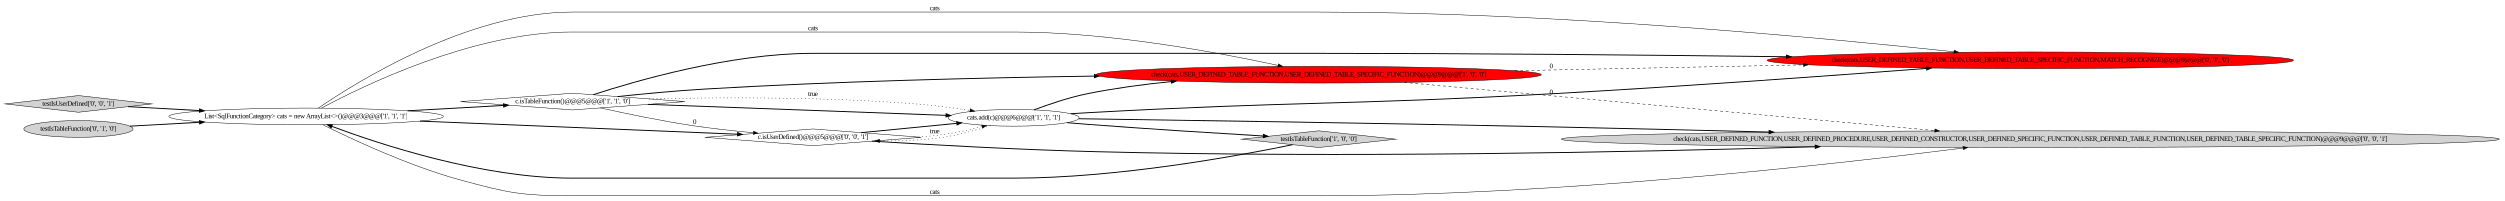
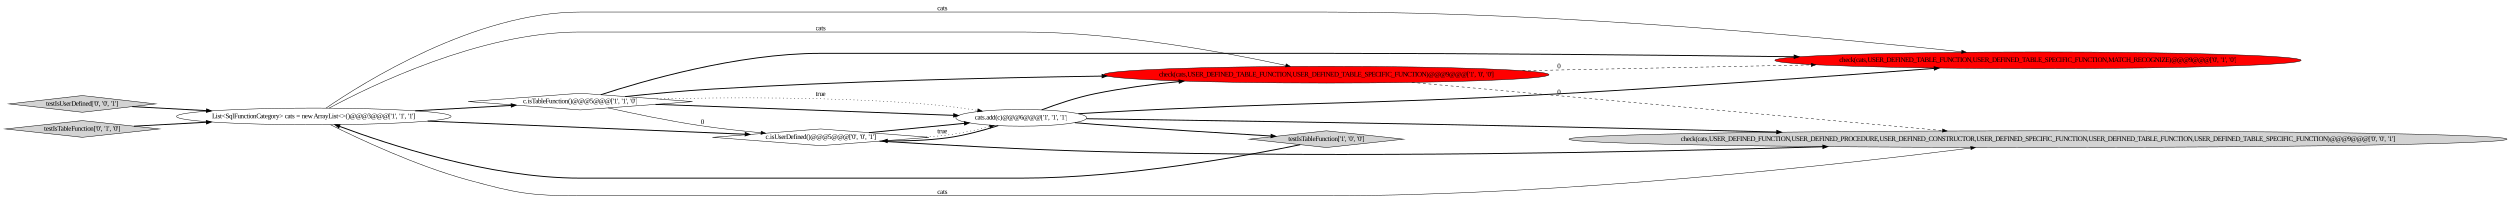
node "testIsTableFunction['0', '1', '0']": shape ellipse -> diamond
edge "cats.add(c)@@@6@@@['1', '1', '1']" -> "c.isUserDefined()@@@5@@@['0', '0', '1']": style dotted -> bold
